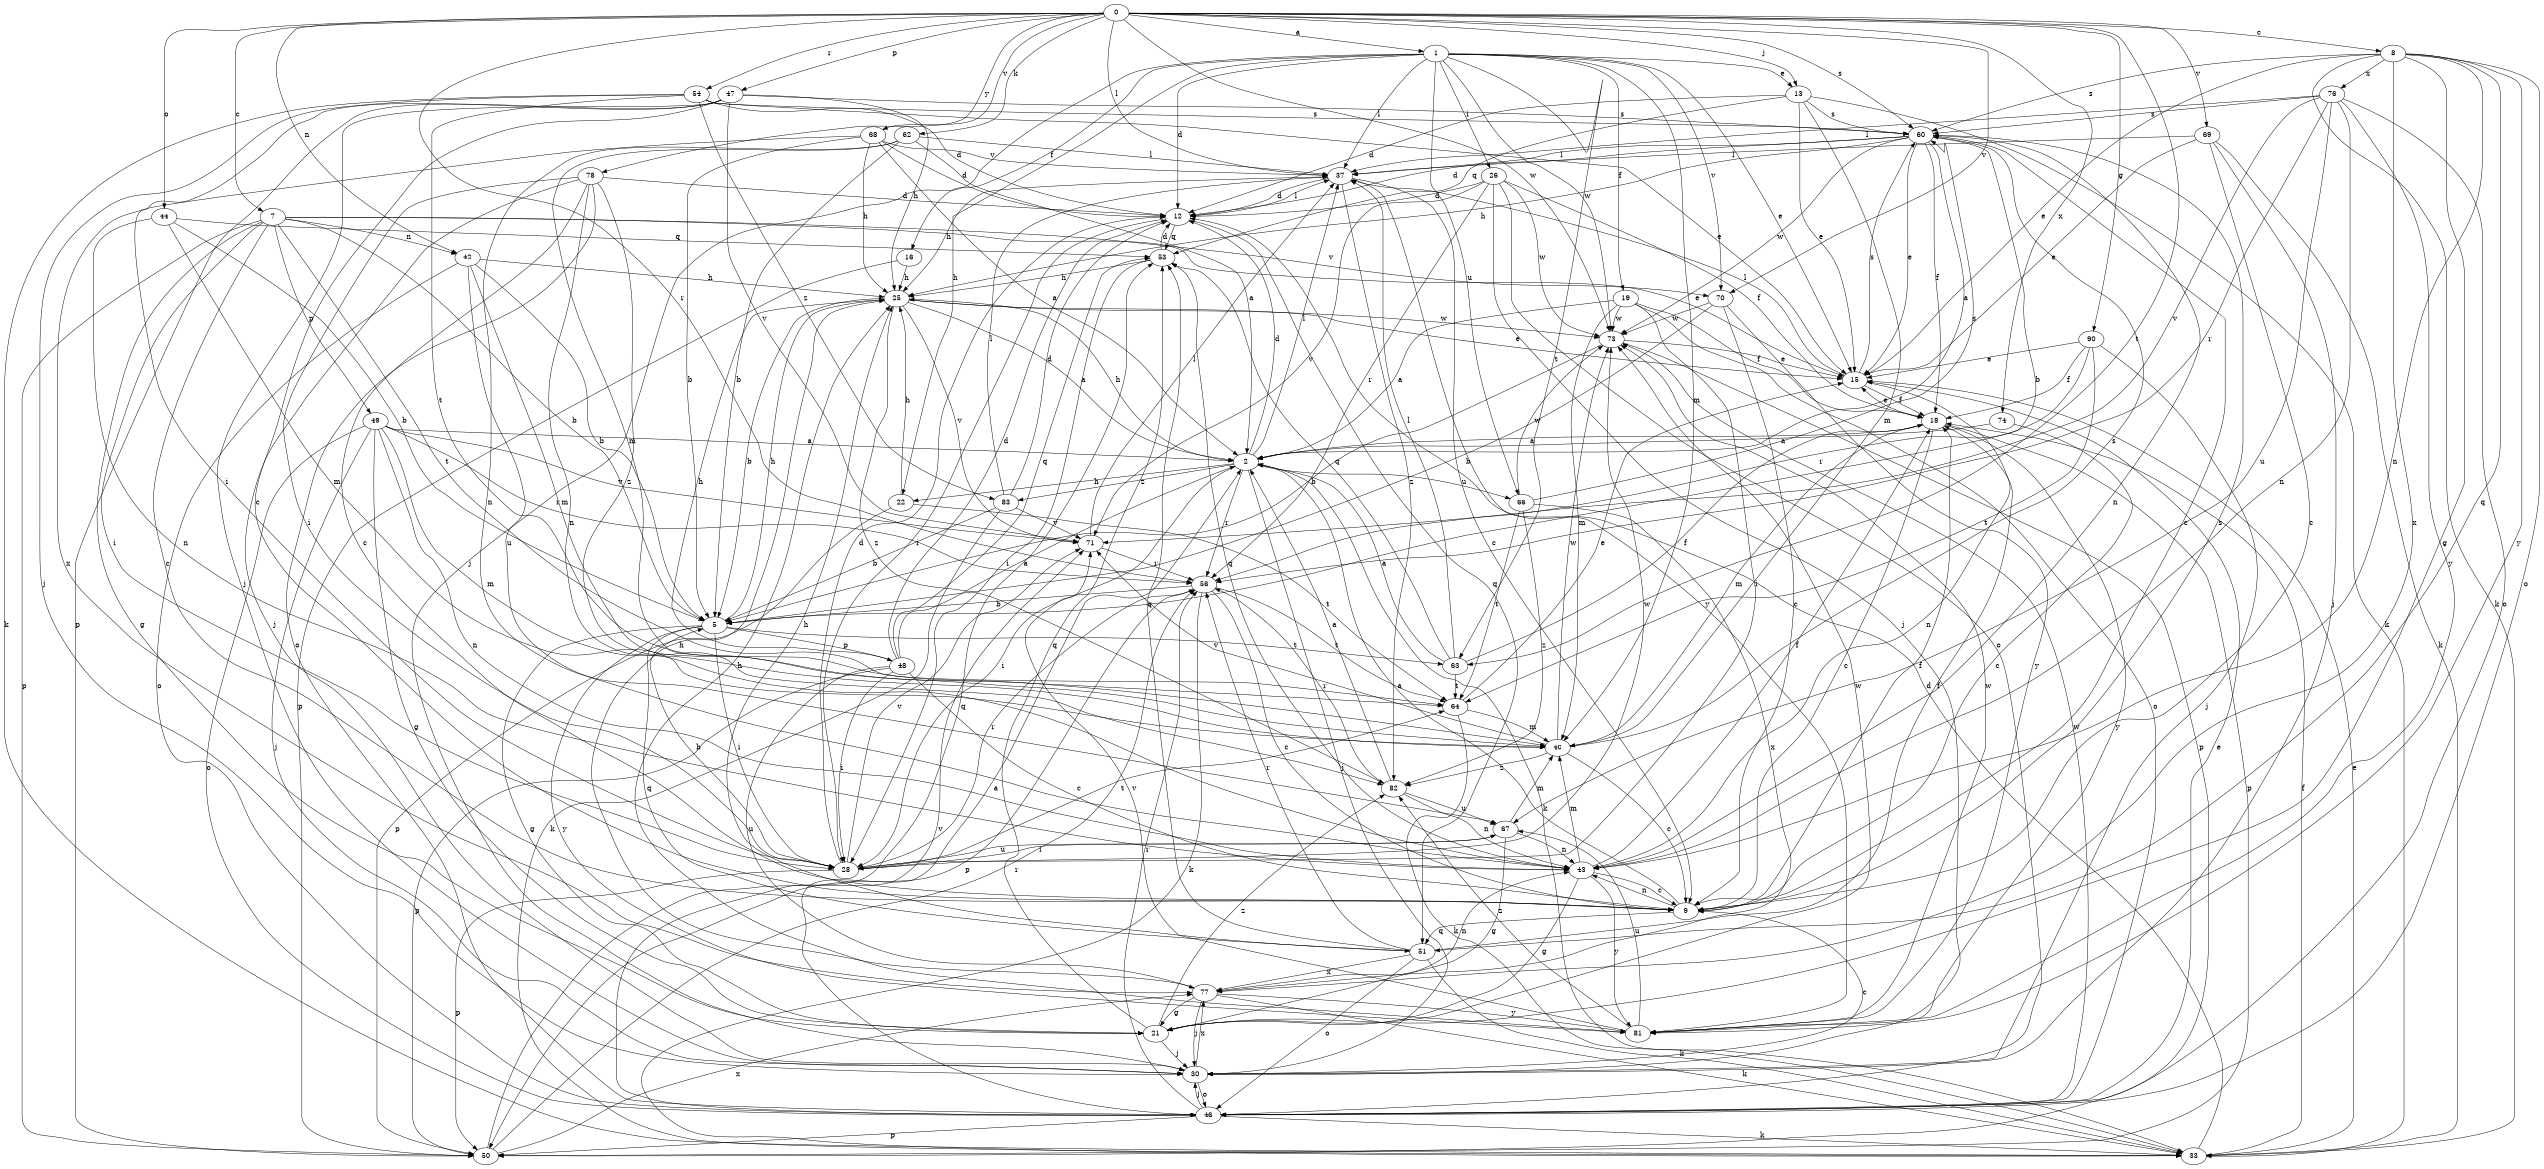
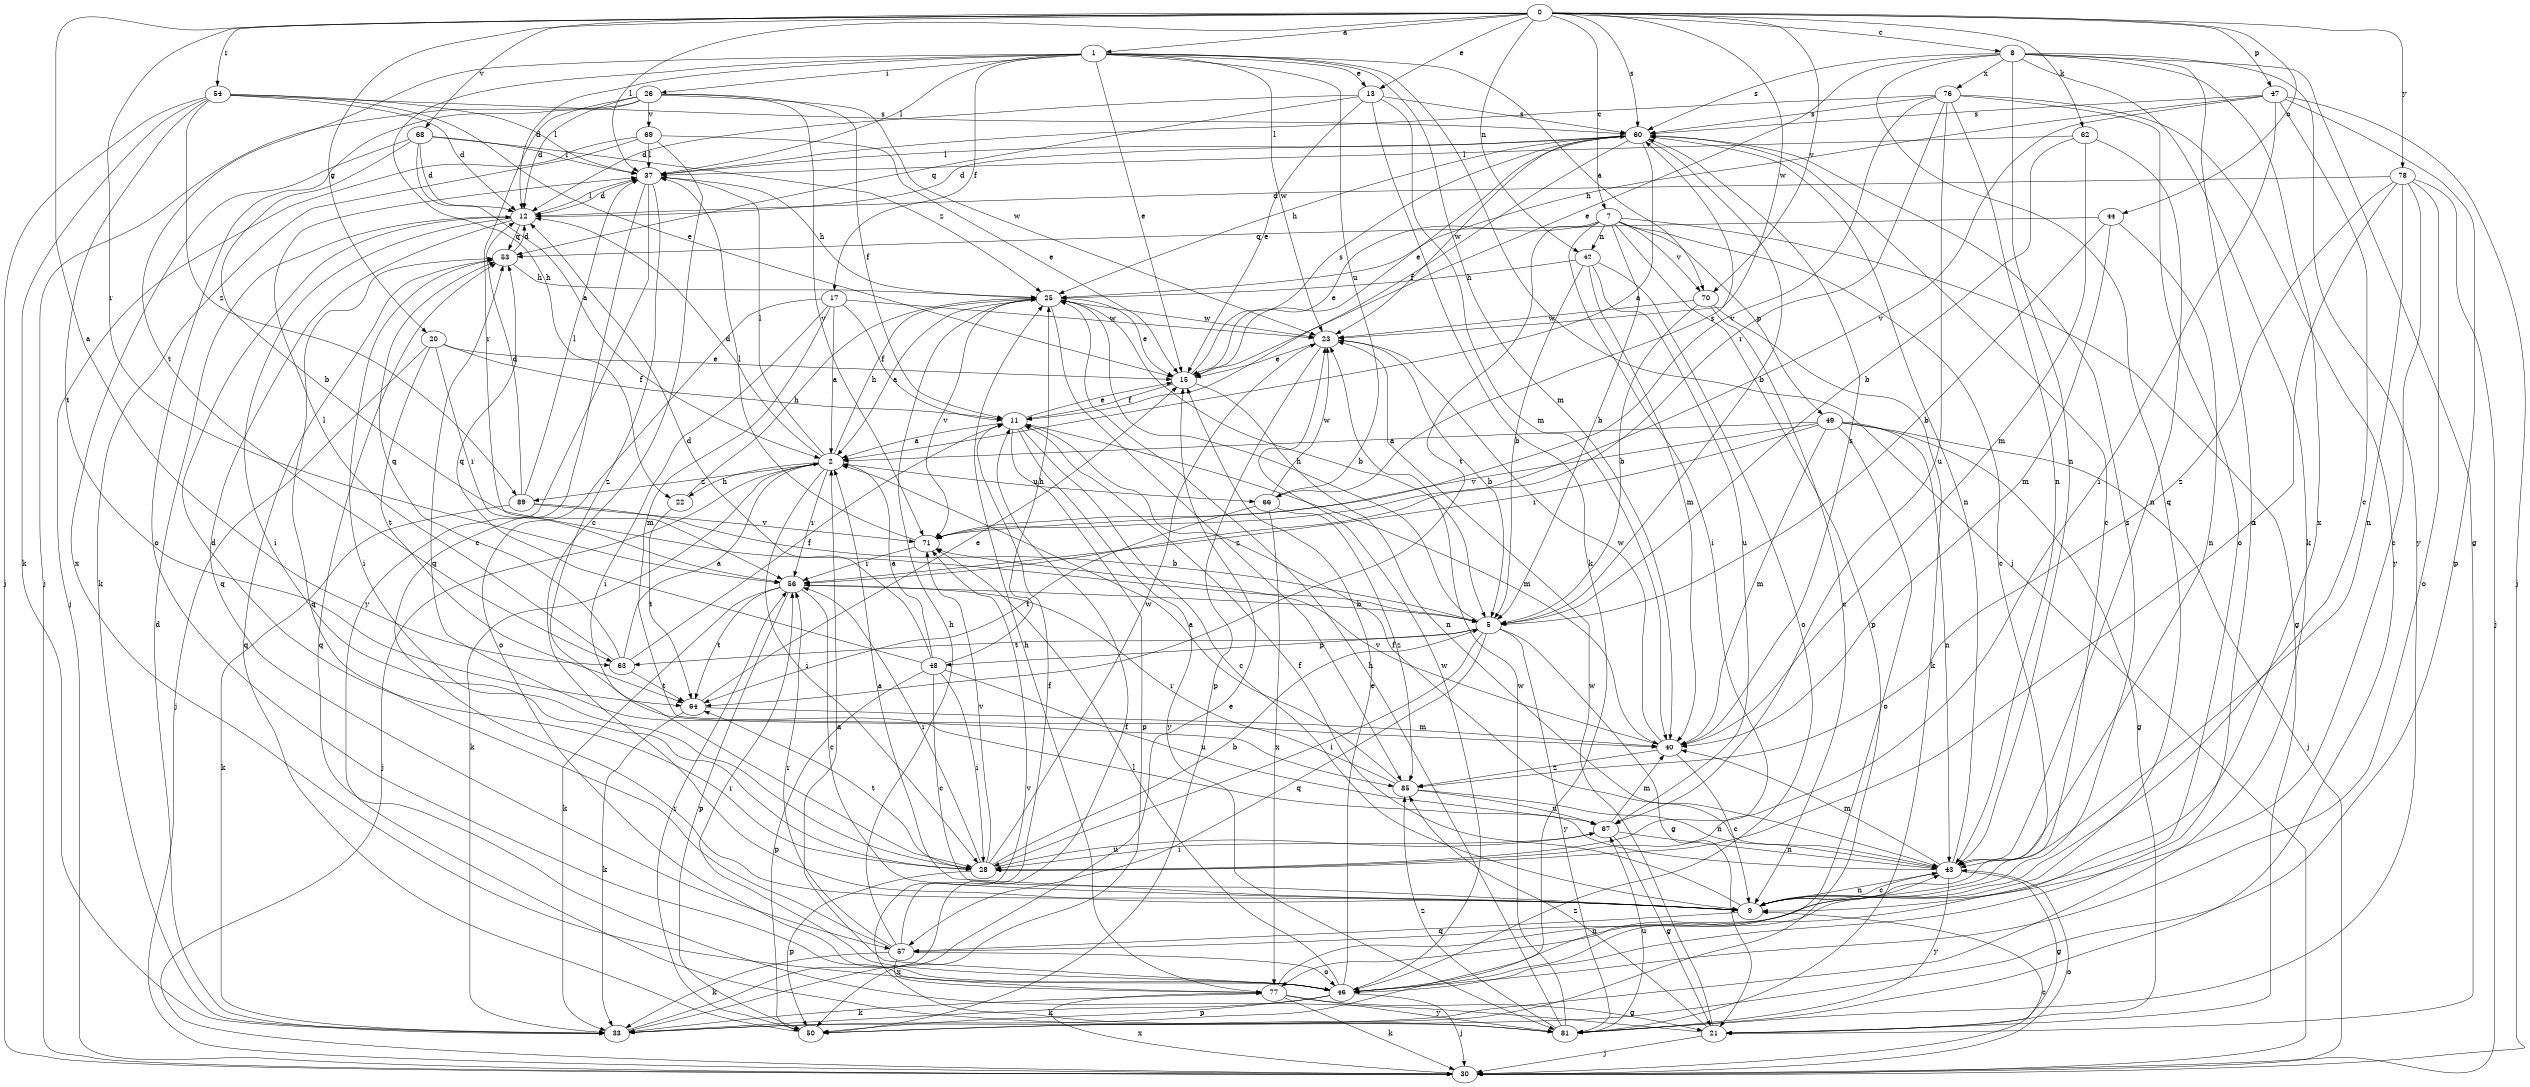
edge "0" -> "69": now "26" -> "69"
edge "0" -> "13": label "j" -> "e"
edge "68" -> "37": label "v" -> "l"
edge "1" -> "70": label "v" -> "a"
edge "68" -> "25": label "h" -> "z"
edge "62" -> "2": removed, label "a"
edge "15" -> "37": now "54" -> "37"
node "16": removed
node "19": label "19" -> "17"
node "73": label "73" -> "23"
node "90": label "90" -> "20"
edge "0" -> "63": label "t" -> "a"
node "18": label "18" -> "11"
node "74": removed
node "83": label "83" -> "89"
edge "33" -> "12": reversed
edge "70" -> "81": label "y" -> "k"
edge "22" -> "50": removed, label "p"
node "82": label "82" -> "85"
edge "46" -> "71": label "v" -> "l"
edge "48" -> "77": now "48" -> "67"
node "51": label "51" -> "57"
edge "77" -> "30": label "j" -> "k"
edge "50" -> "77": removed, label "x"
edge "30" -> "46": now "30" -> "43"
